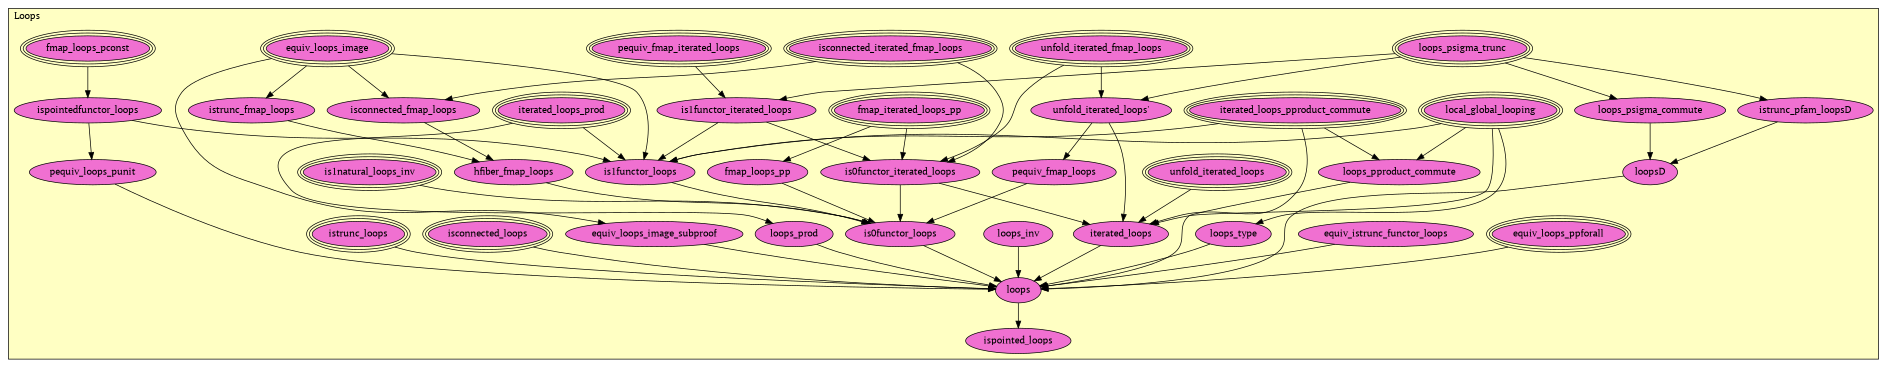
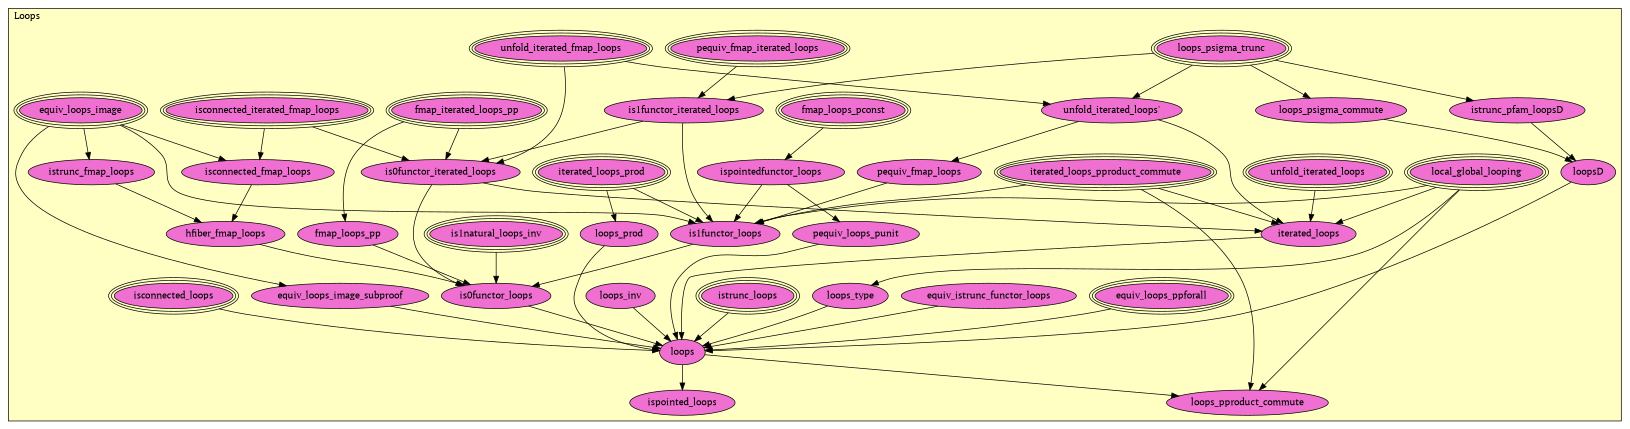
edge "pequiv_fmap_loops" -> "is0functor_loops": now "pequiv_fmap_loops" -> "is1functor_loops"
edge "loops_pproduct_commute" -> "loops": reversed
